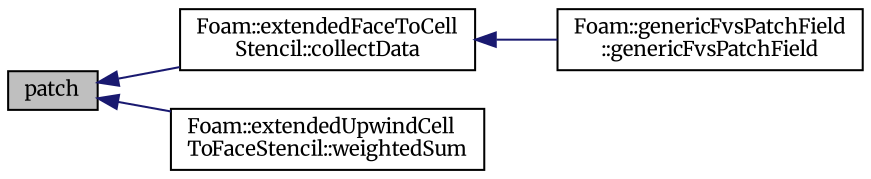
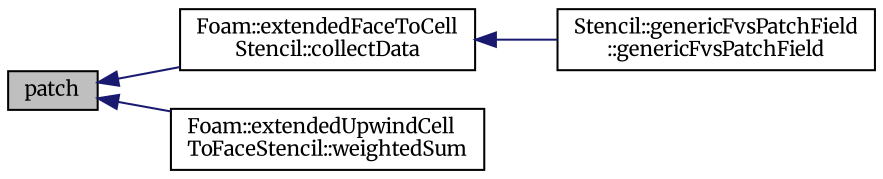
node "Foam::genericFvsPatchField ::genericFvsPatchField": label "Foam::genericFvsPatchField ::genericFvsPatchField" -> "Stencil::genericFvsPatchField ::genericFvsPatchField"
